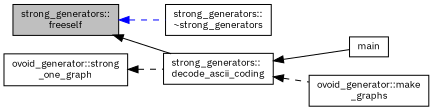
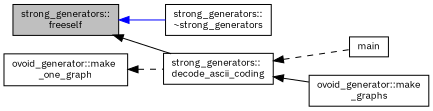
edge "strong_generators:: ~strong_generators" -> "strong_generators:: freeself": style dashed -> solid
edge "main" -> "strong_generators:: decode_ascii_coding": style solid -> dashed
node "ovoid_generator::strong _one_graph": label "ovoid_generator::strong _one_graph" -> "ovoid_generator::make _one_graph"
edge "ovoid_generator::make _graphs" -> "strong_generators:: decode_ascii_coding": style dashed -> solid
